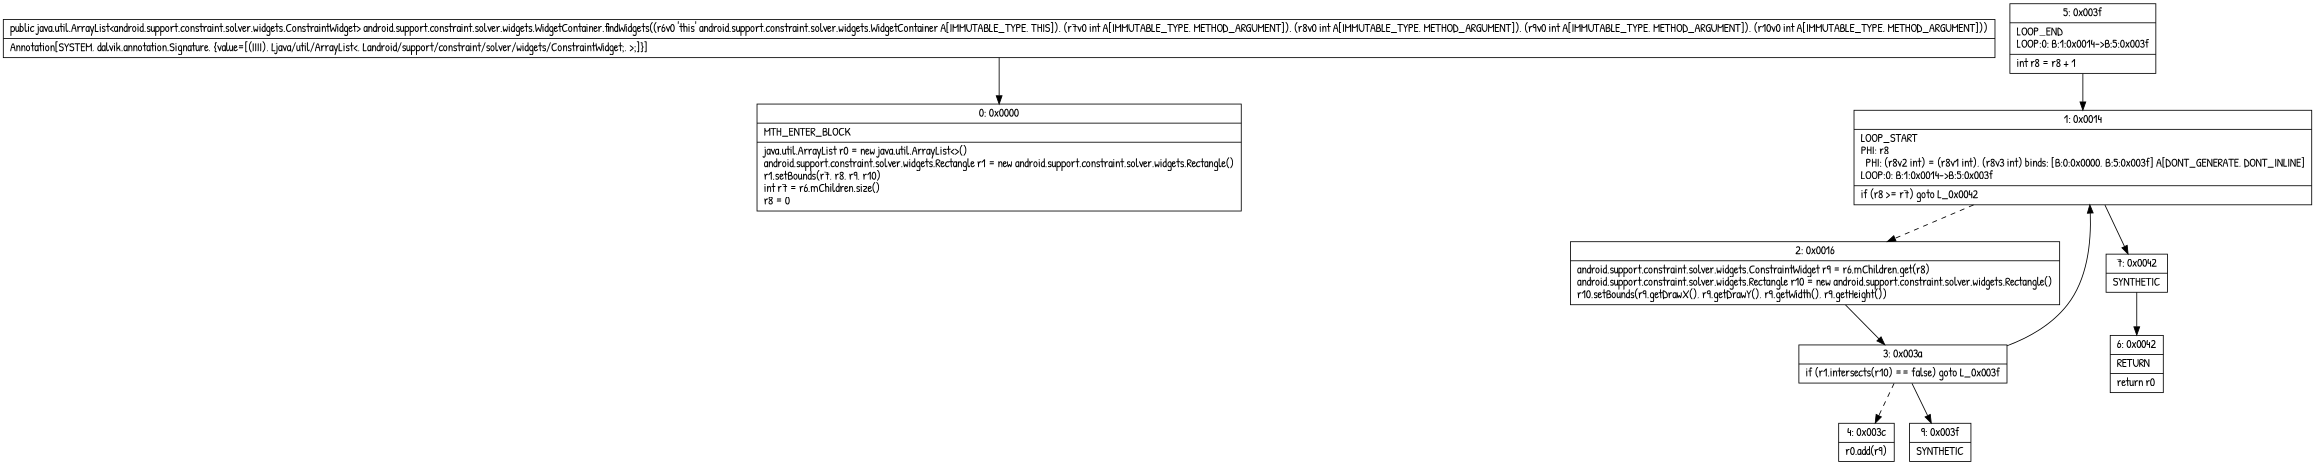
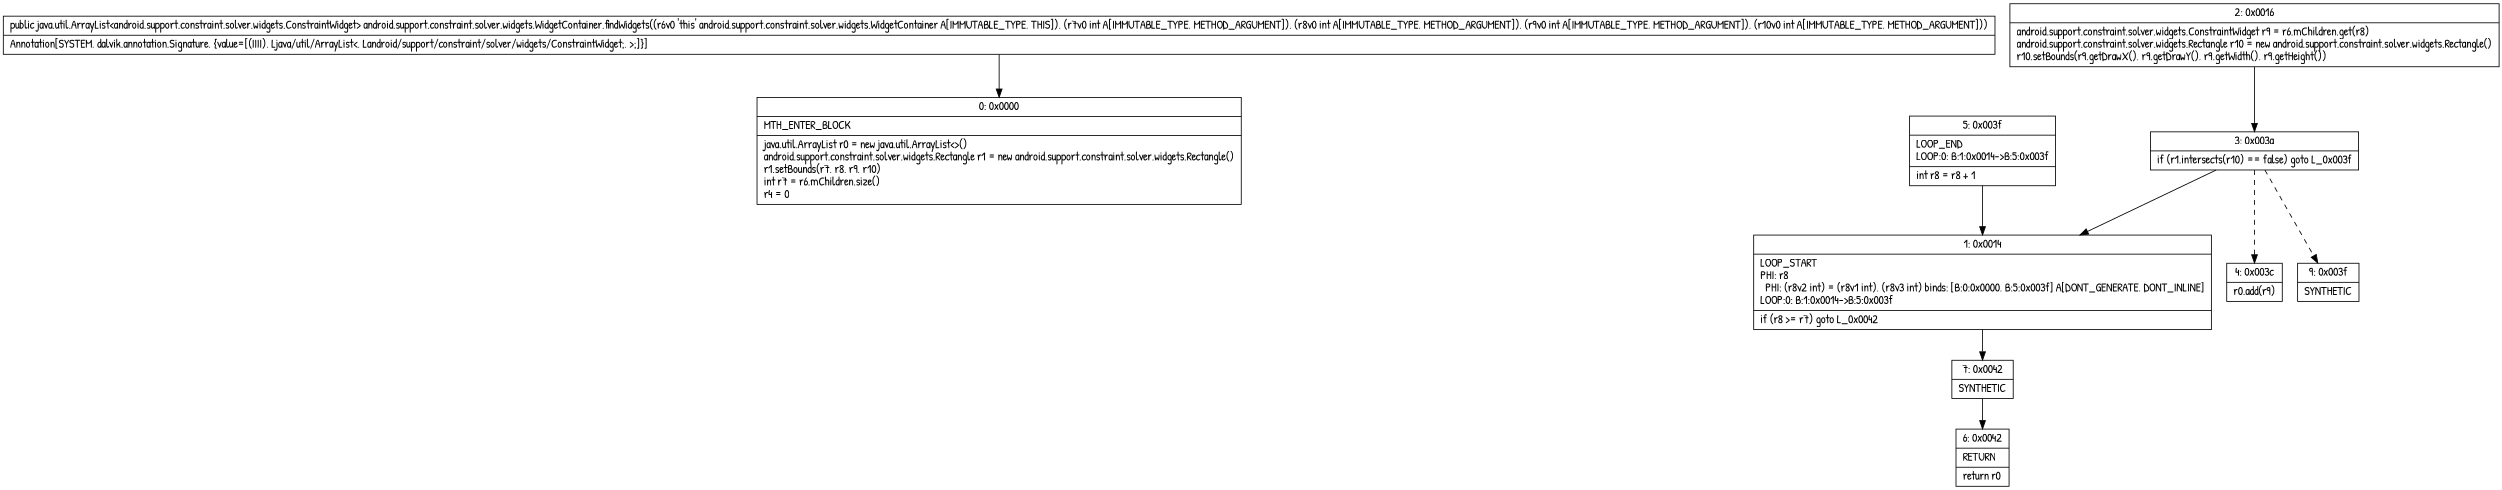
node "0: 0x0000": text "r8 = 0" -> "r4 = 0"
edge "1: 0x0014" -> "2: 0x0016": removed
edge "3: 0x003a" -> "9: 0x003f": style solid -> dashed
